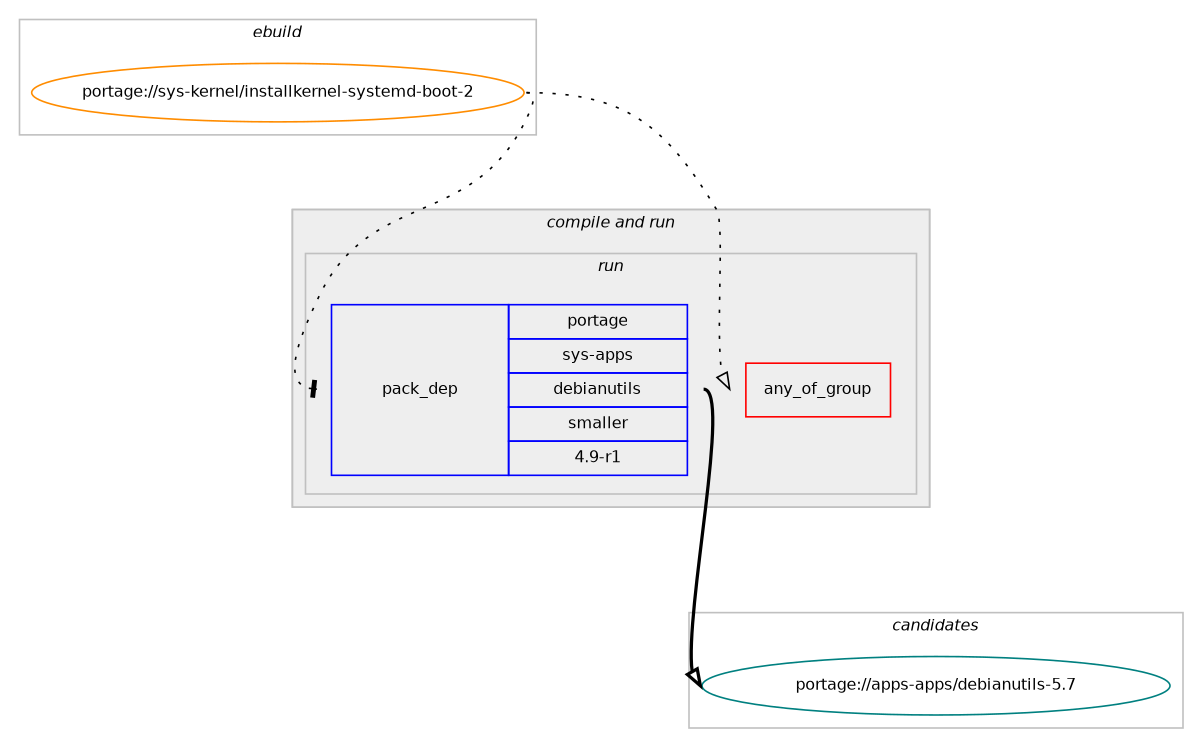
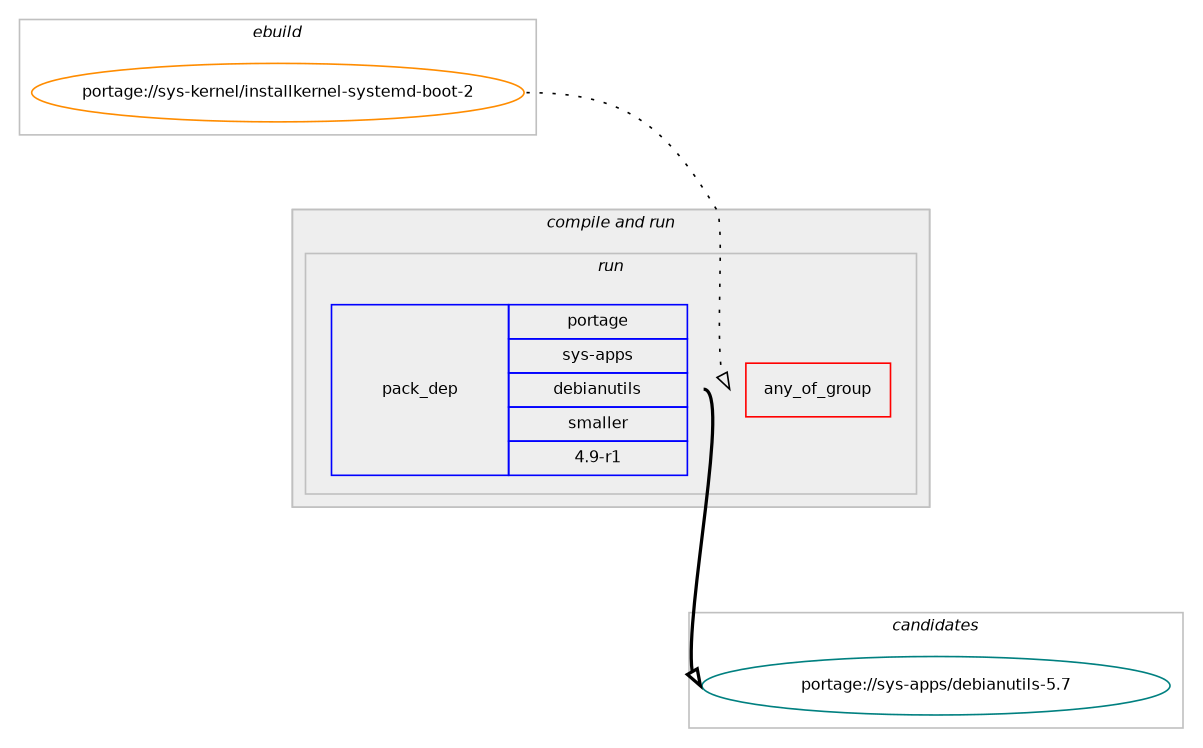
edge "portage://sys-kernel/installkernel-systemd-boot-2" -> "pack_dep": removed
node "portage://apps-apps/debianutils-5.7": label "portage://apps-apps/debianutils-5.7" -> "portage://sys-apps/debianutils-5.7"
